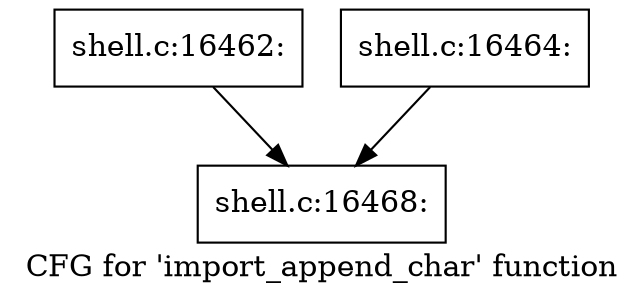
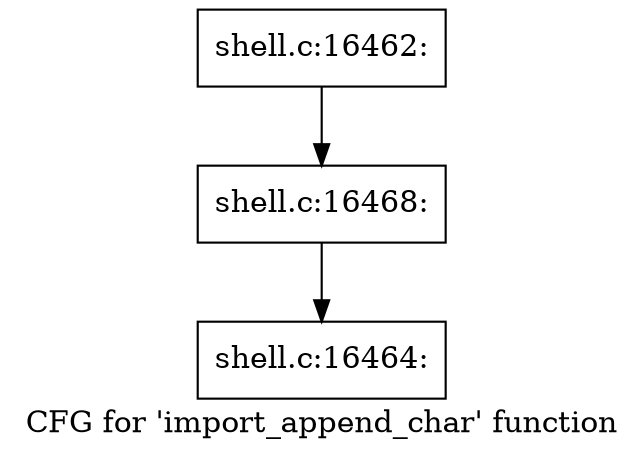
edge "shell.c:16464:" -> "shell.c:16468:": reversed
